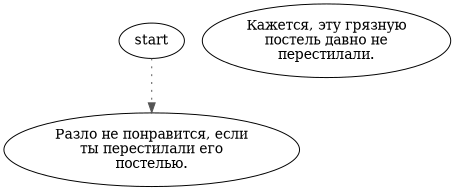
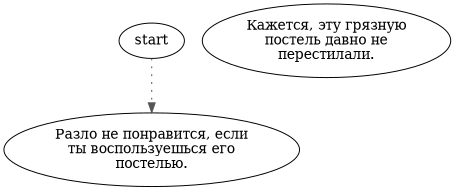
node "Разло не понравится, если ты перестилали его постелью.": label "Разло не понравится, если ты перестилали его постелью." -> "Разло не понравится, если ты воспользуешься его постелью."
